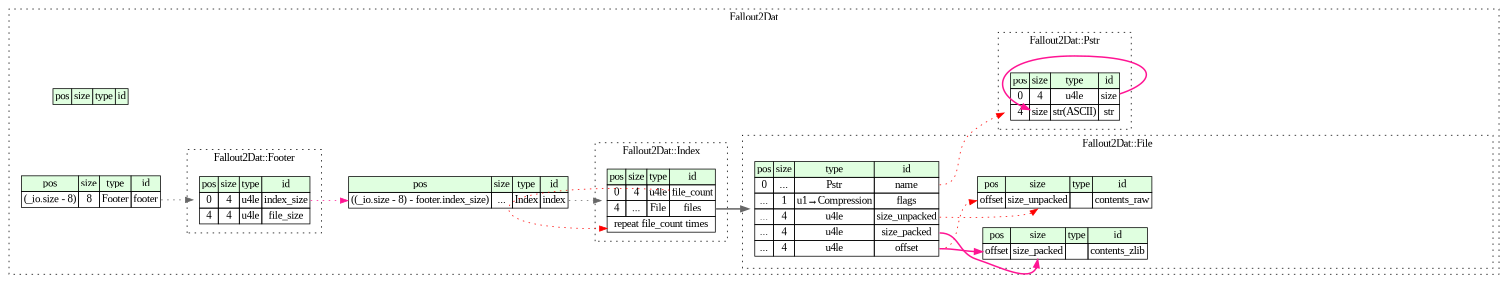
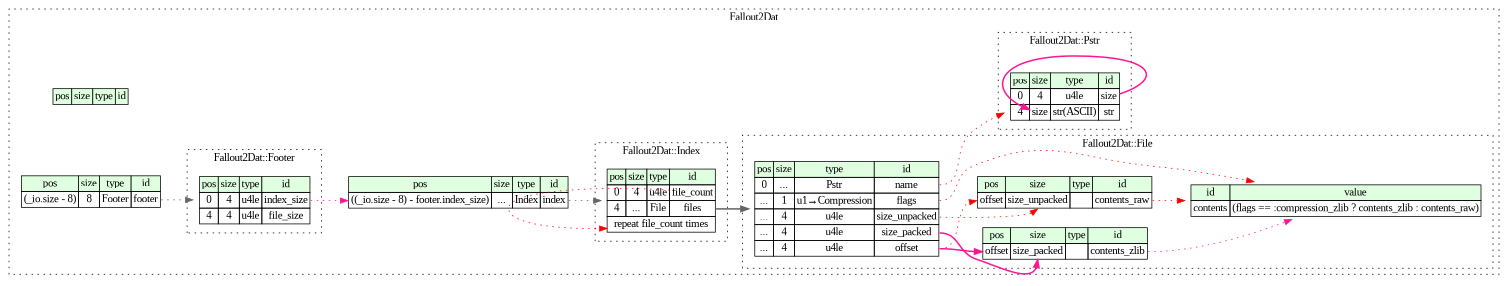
node "id": added
